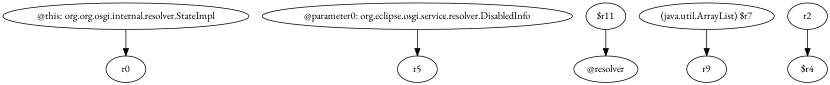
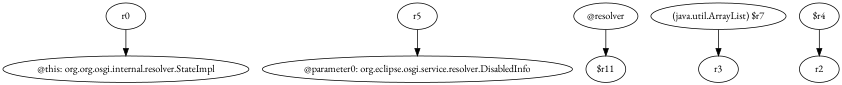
edge "@this: org.org.osgi.internal.resolver.StateImpl" -> "r0": reversed
edge "@parameter0: org.eclipse.osgi.service.resolver.DisabledInfo" -> "r5": reversed
edge "$r11" -> "@resolver": reversed
edge "r2" -> "$r4": reversed
node "r9": label "r9" -> "r3"
